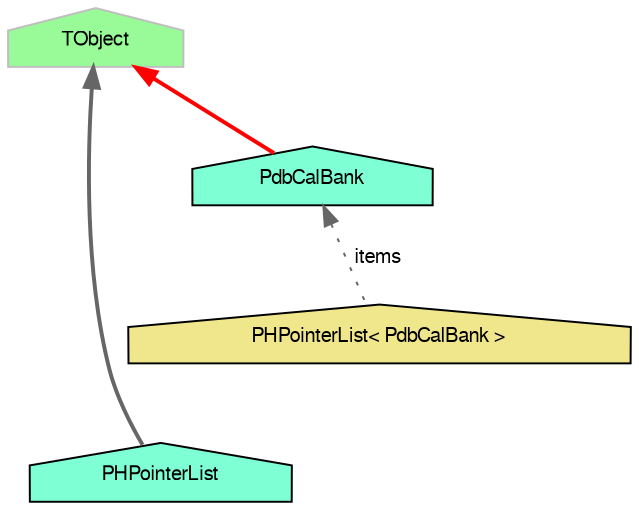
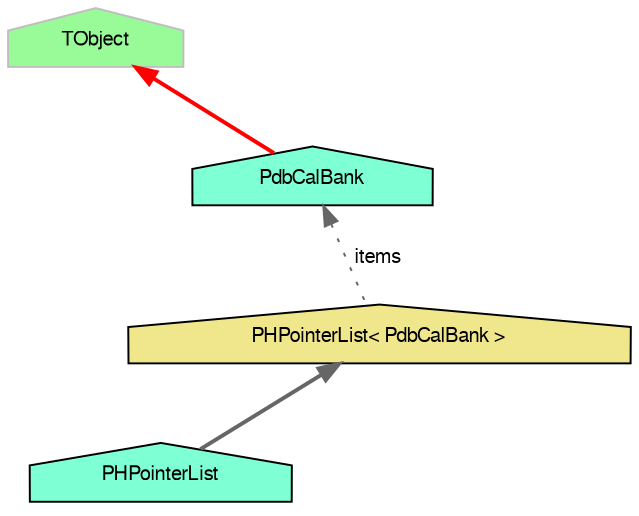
edge "PHPointerList" -> "TObject": now "PHPointerList" -> "PHPointerList< PdbCalBank >"
